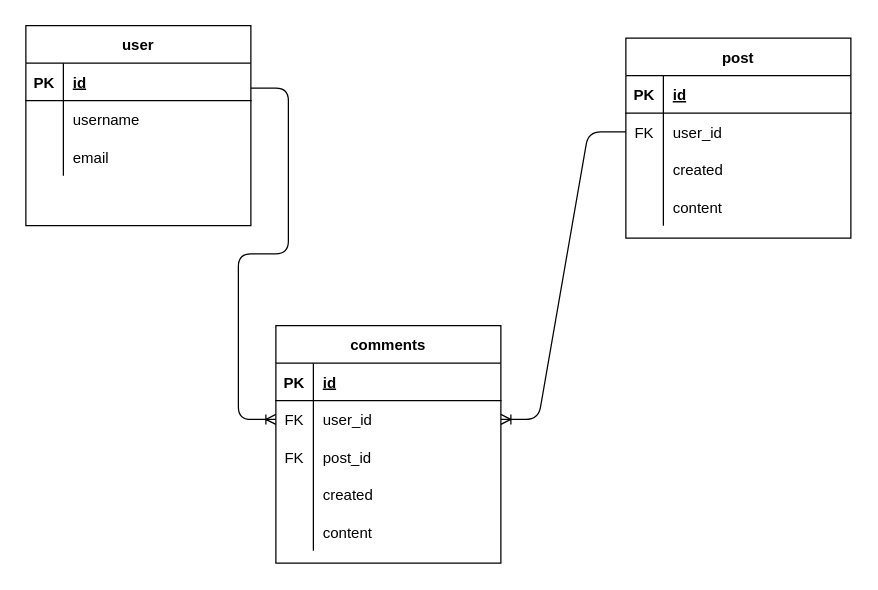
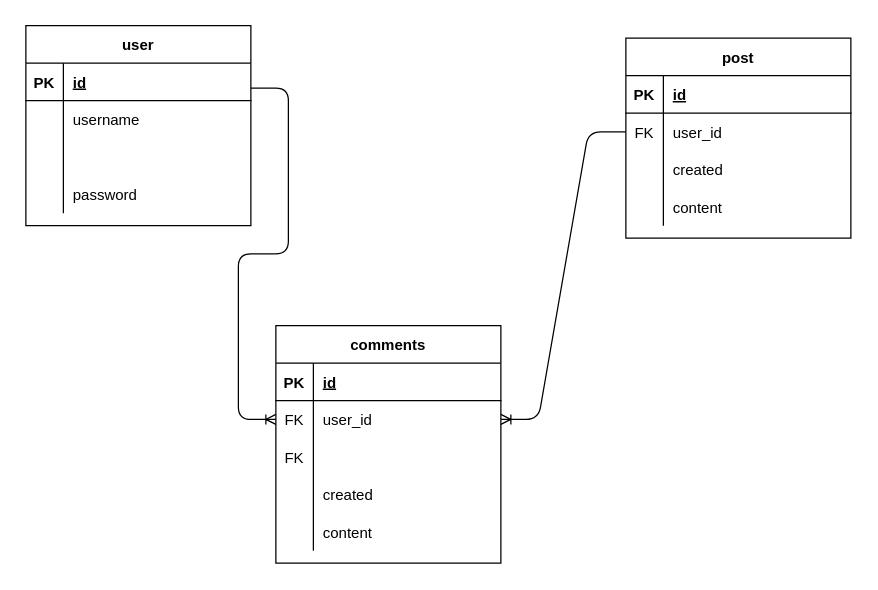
node "email": removed
node "password": added
node "post_id": removed
